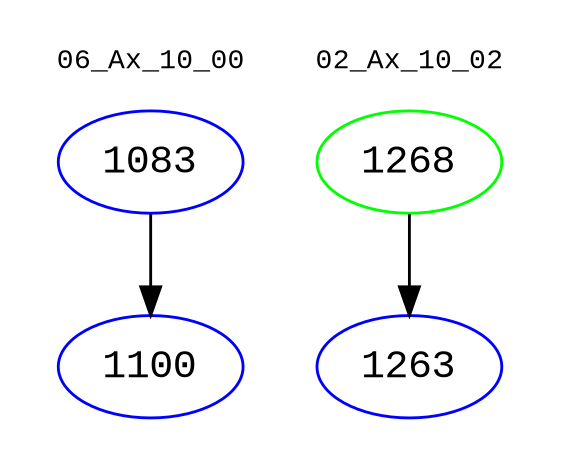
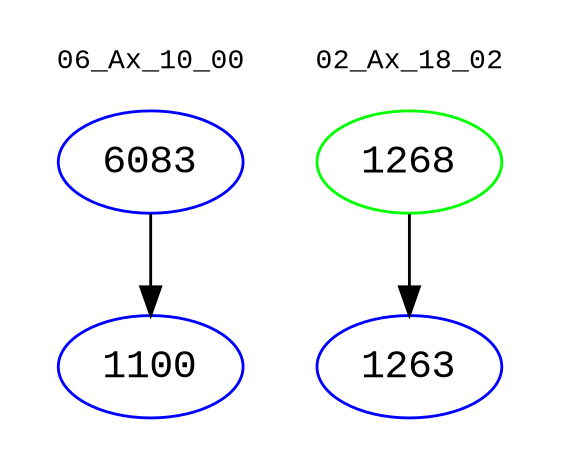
cluster "02_Ax_10_02": label "02_Ax_10_02" -> "02_Ax_18_02"
node "1083": label "1083" -> "6083"
